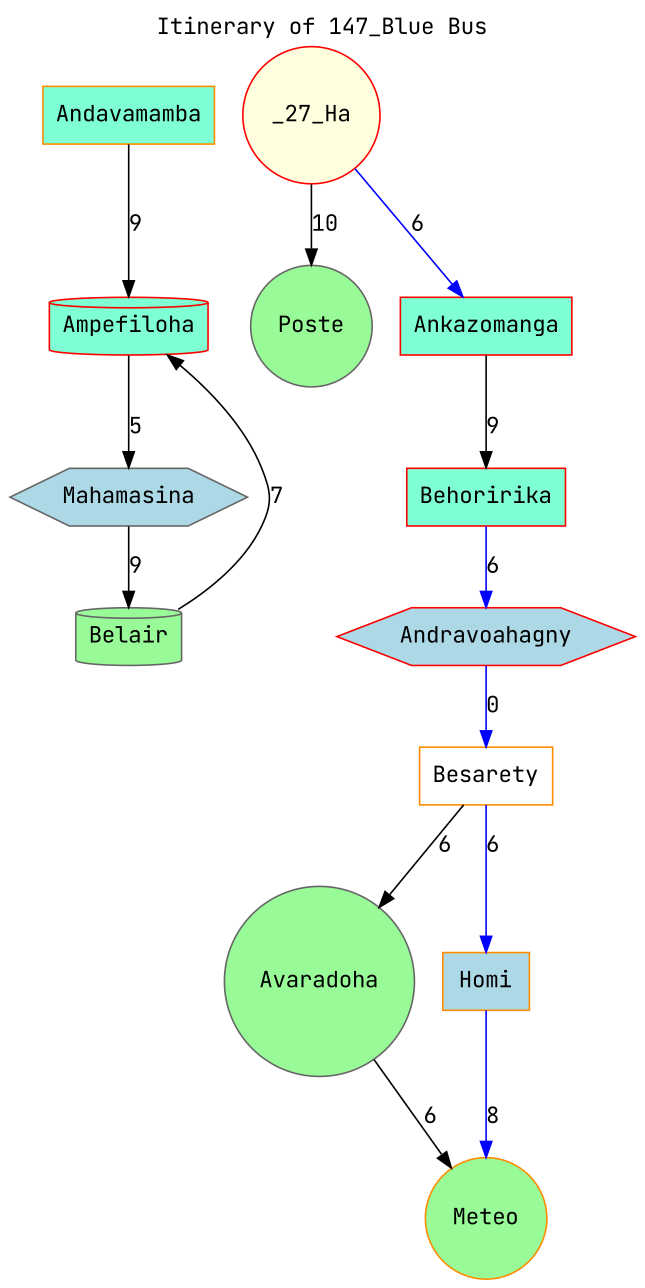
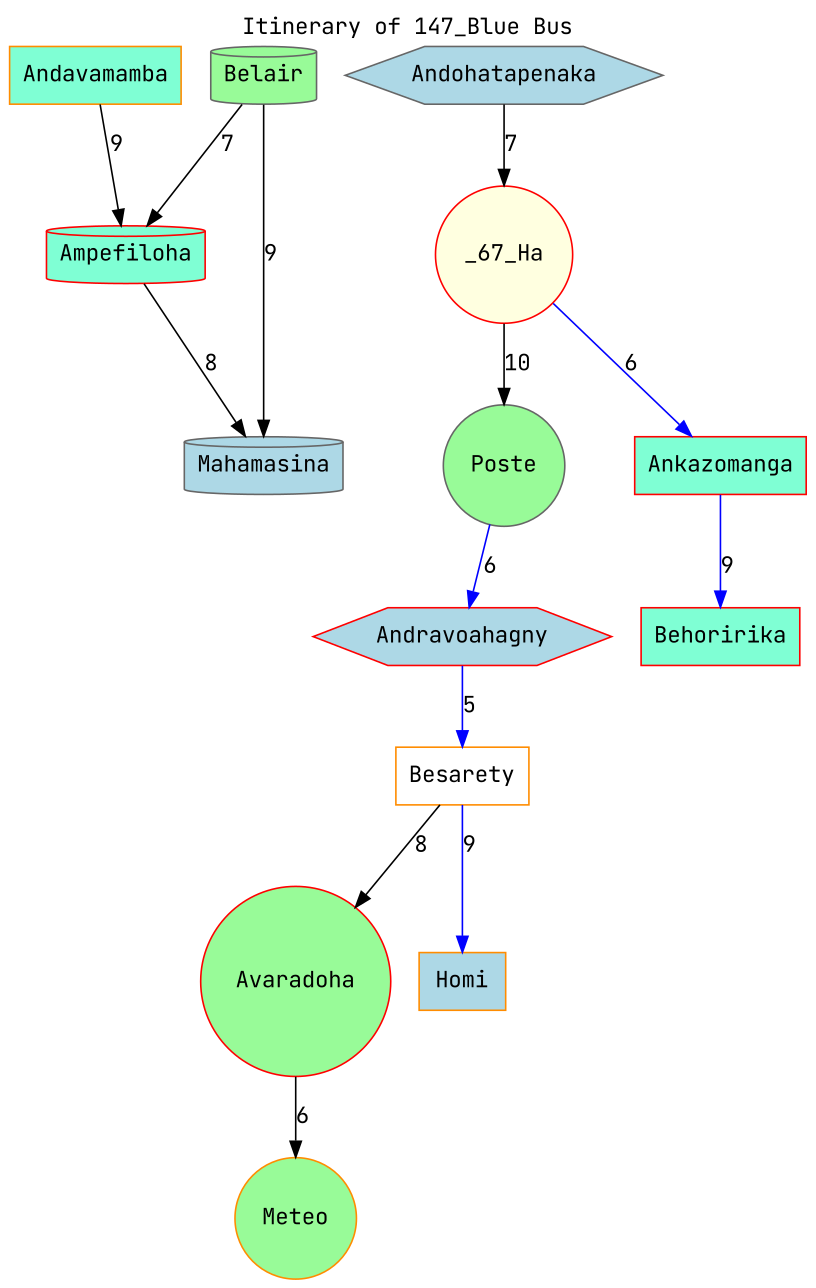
node "Andohatapenaka": added
node "_27_Ha": label "_27_Ha" -> "_67_Ha"
edge "Ankazomanga" -> "Behoririka": color black -> blue
edge "Ampefiloha" -> "Mahamasina": label "5" -> "8"
node "Mahamasina": shape hexagon -> cylinder
edge "Mahamasina" -> "Belair": reversed
edge "Behoririka" -> "Andravoahagny": now "Poste" -> "Andravoahagny"
edge "Andravoahagny" -> "Besarety": label "0" -> "5"
edge "Besarety" -> "Avaradoha": label "6" -> "8"
edge "Besarety" -> "Homi": label "6" -> "9"
node "Avaradoha": color gray40 -> red
edge "Homi" -> "Meteo": removed, label "8"
